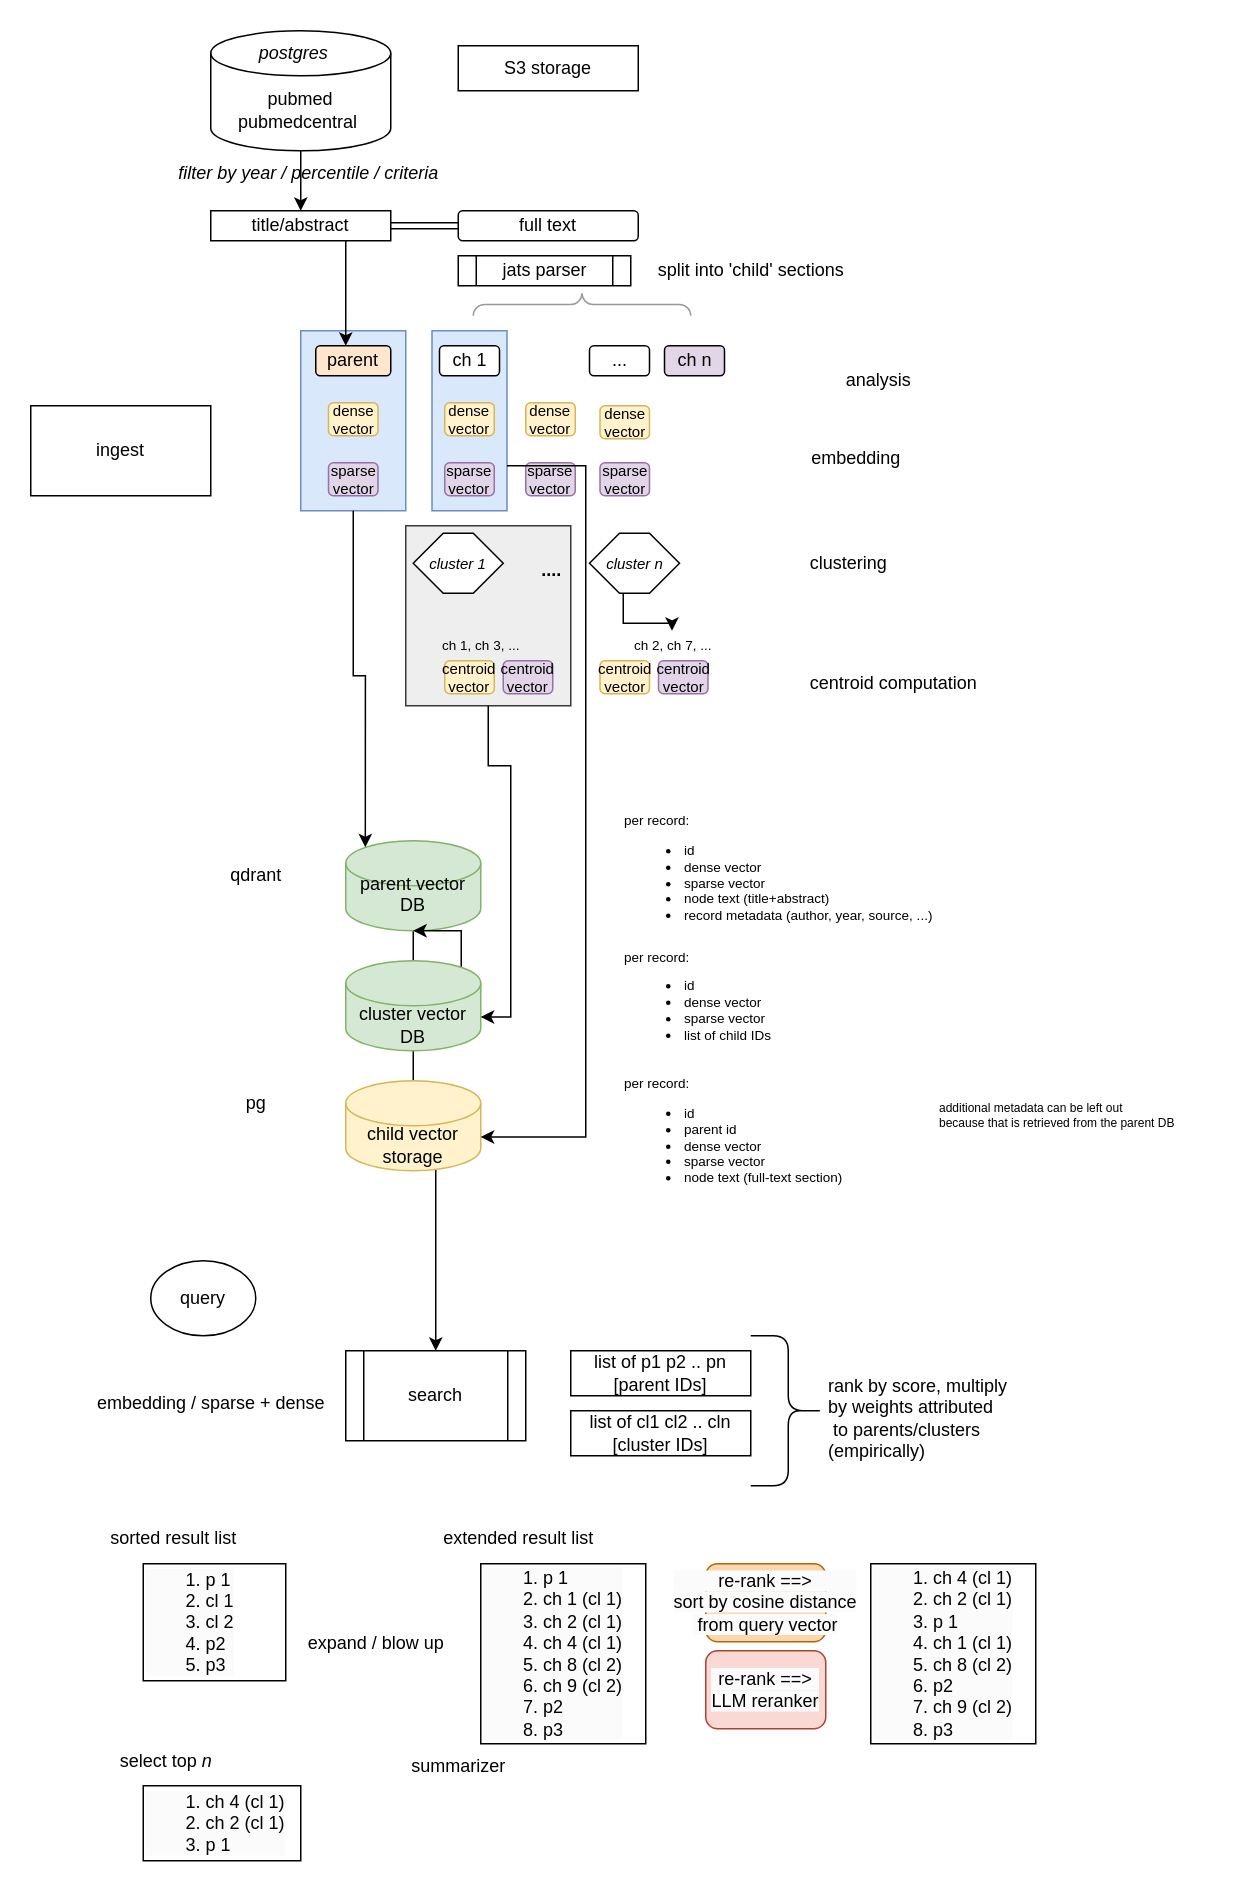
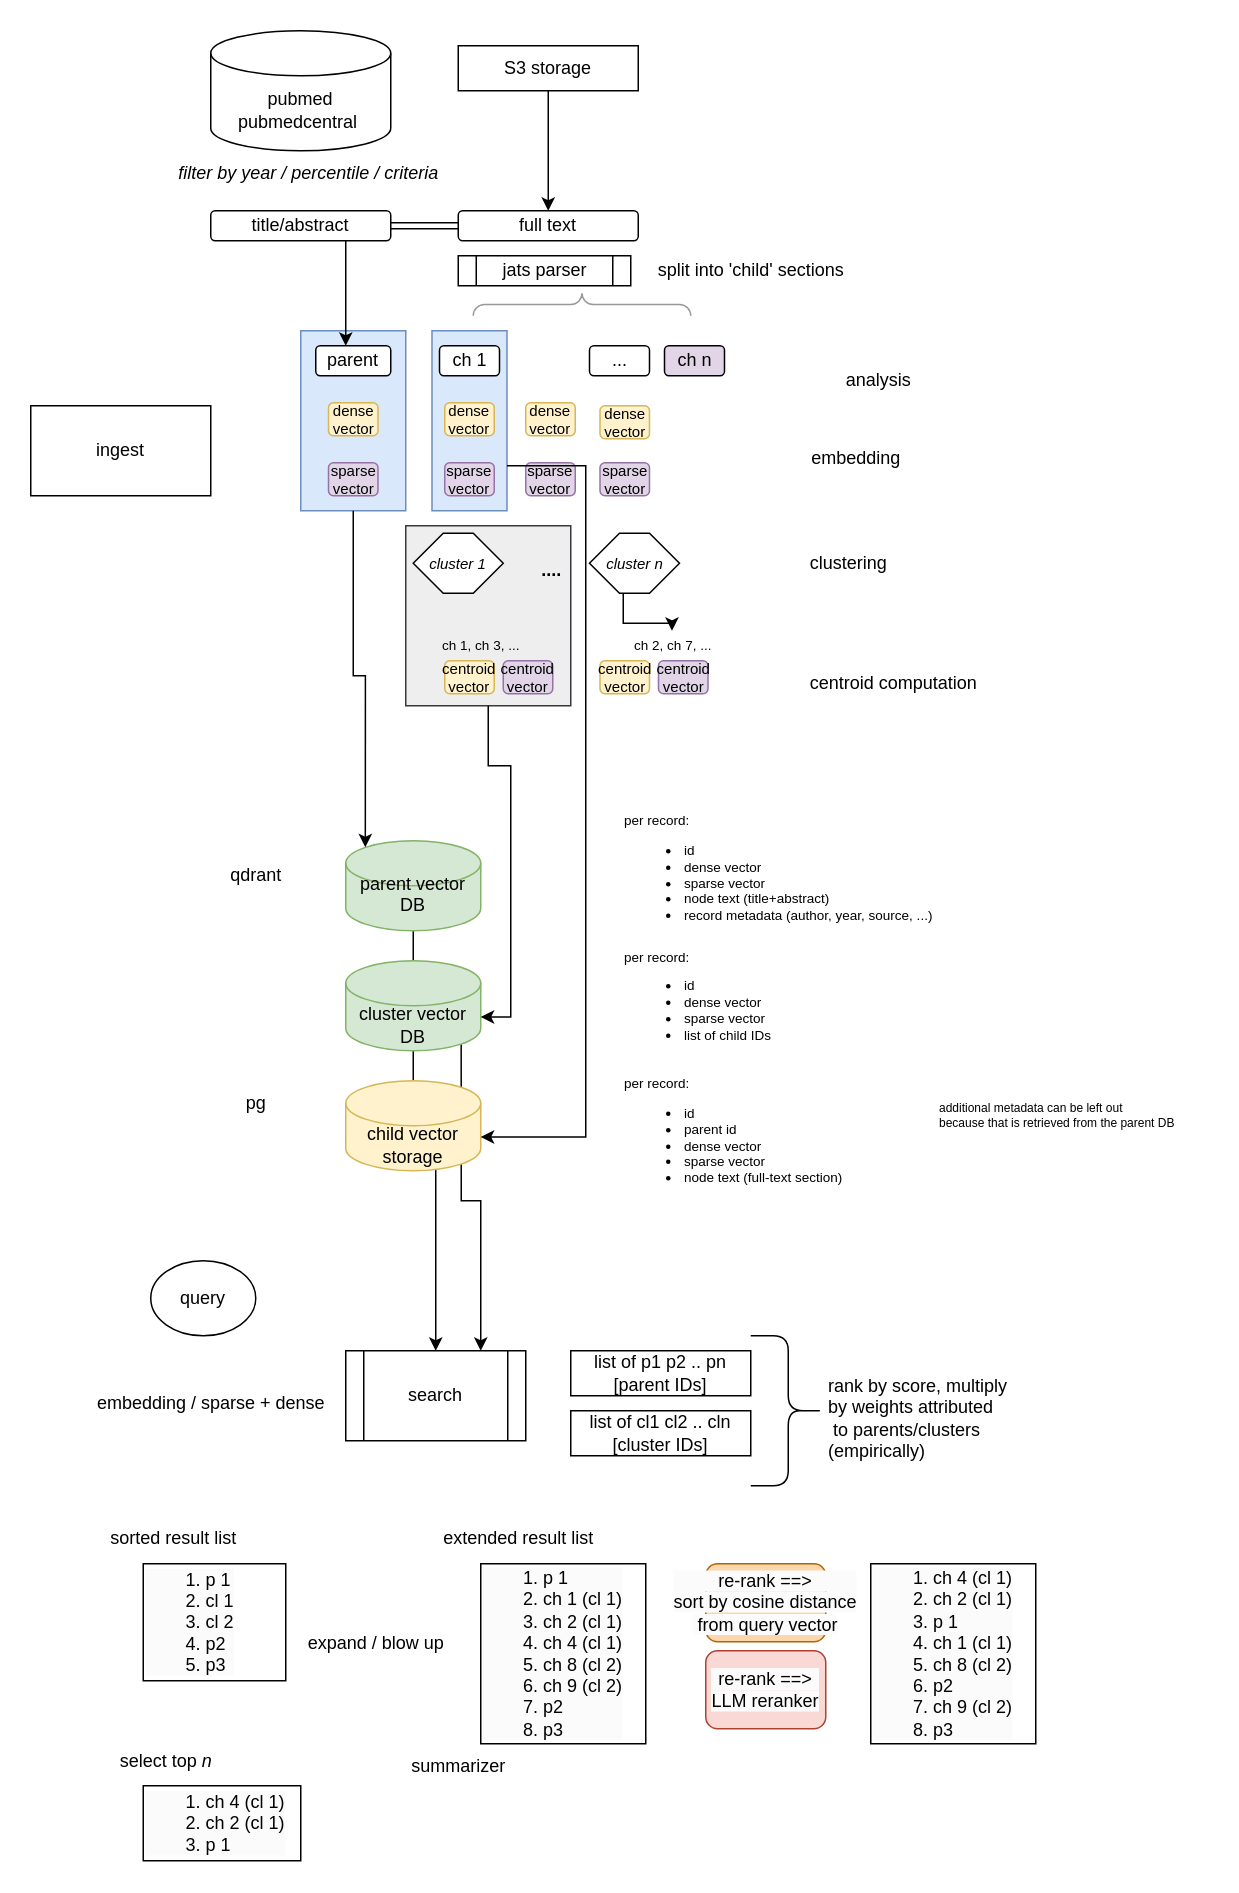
node "postgres": removed
edge "S3 storage" -> "full text": added
edge "pubmed pubmedcentral" -> "title/abstract": removed
node "title/abstract": shape rectangle -> rounded rectangle
node "parent": fillcolor #ffe6cc -> #ffffff
edge "cluster vector DB" -> "parent vector DB": now "cluster vector DB" -> "search"
